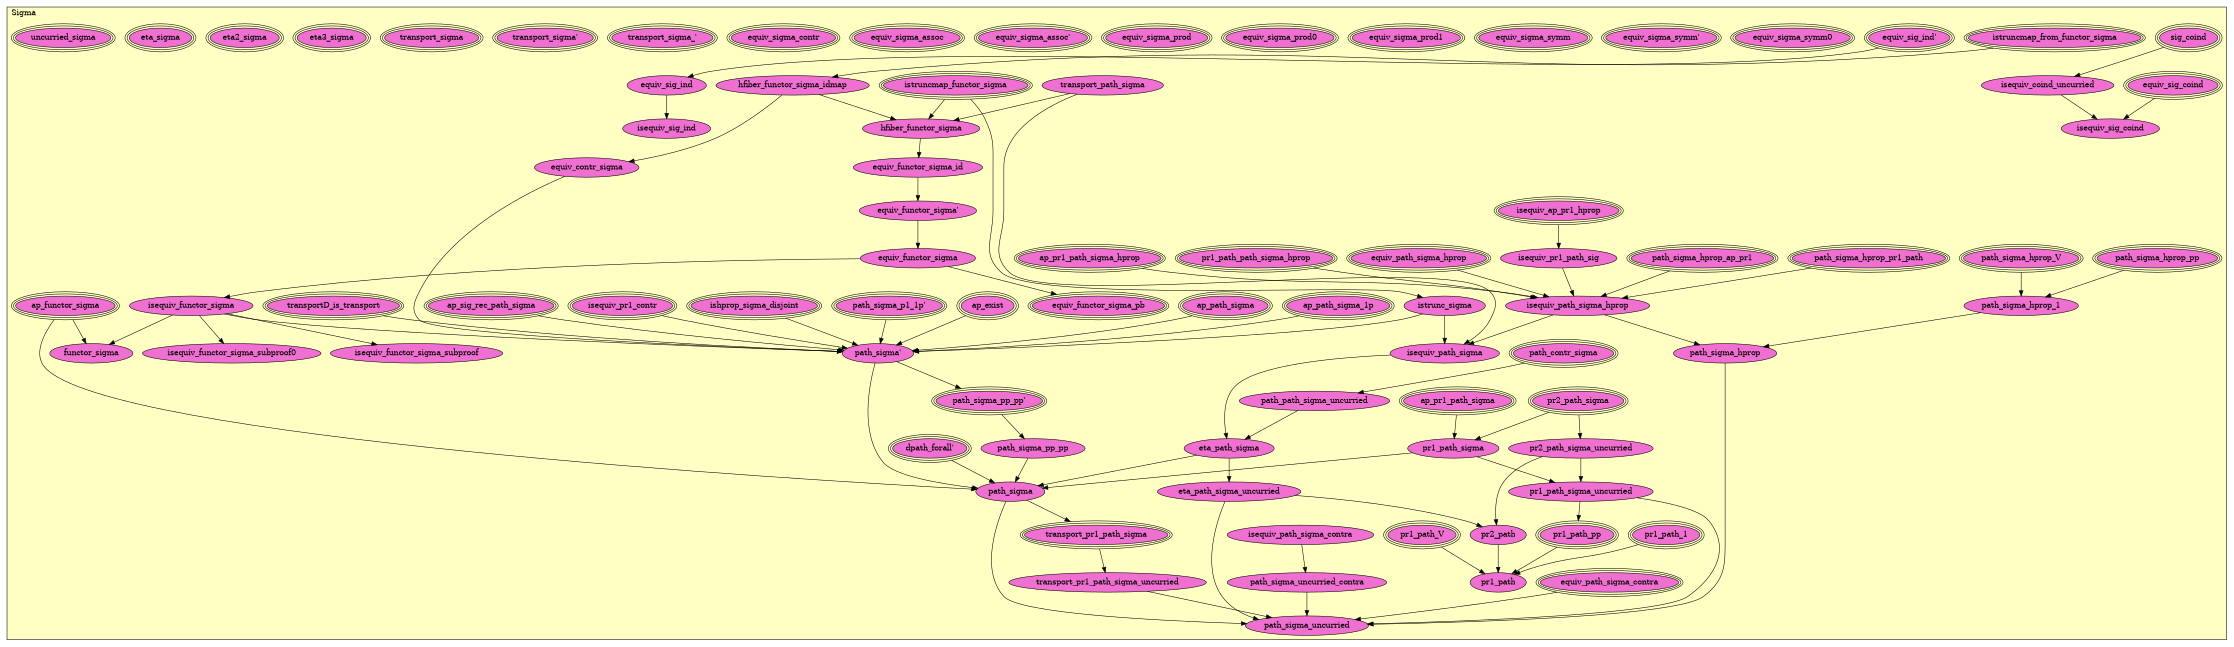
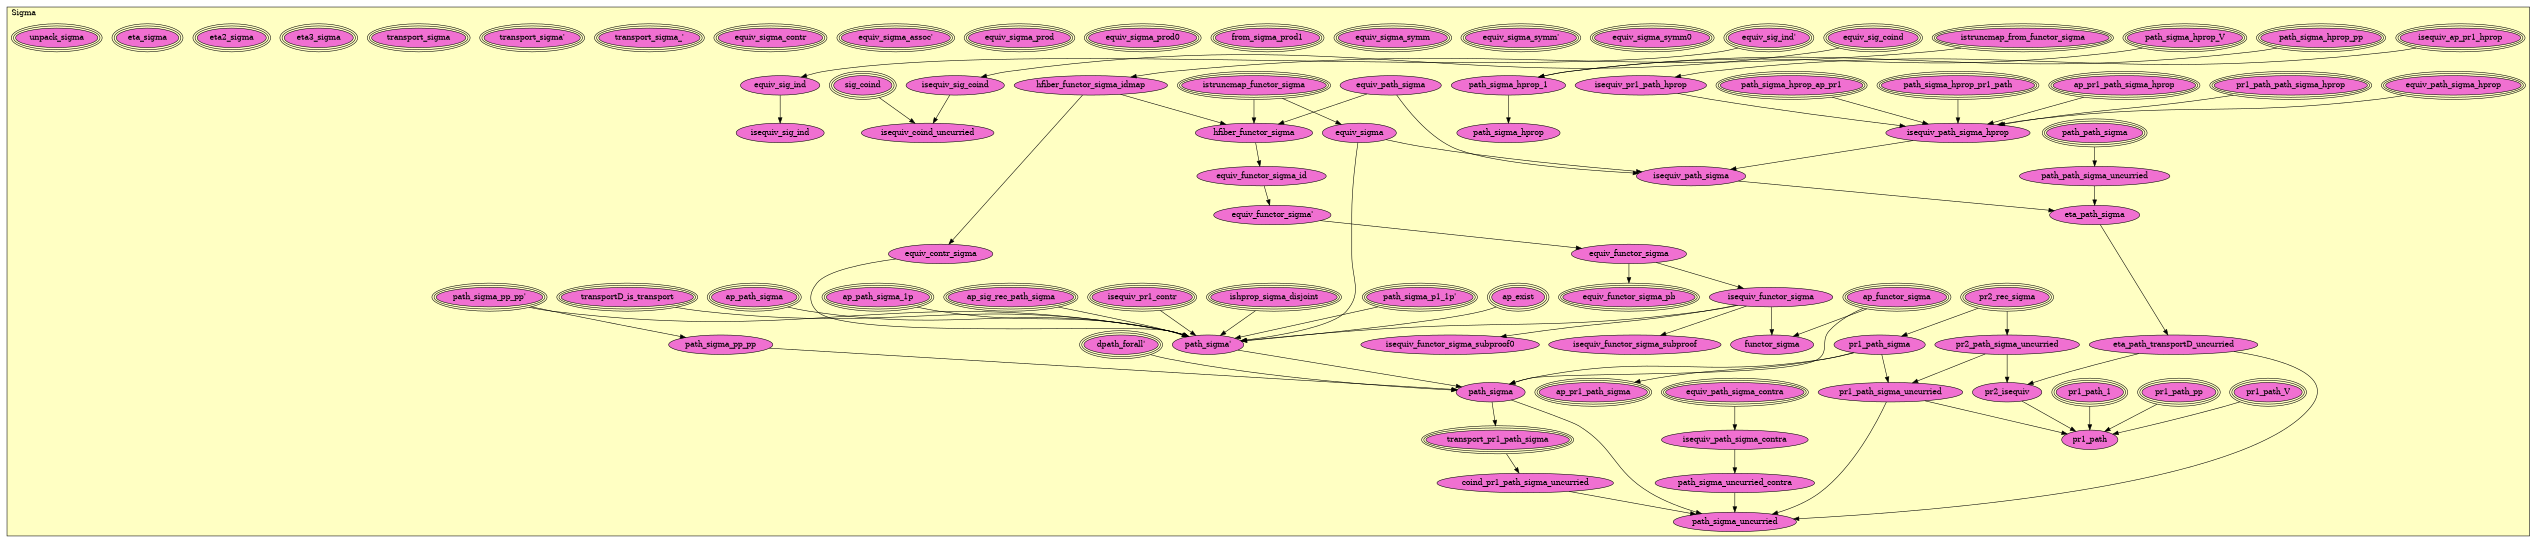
node "uncurried_sigma": label "uncurried_sigma" -> "unpack_sigma"
node "equiv_sigma_assoc": removed
node "equiv_sigma_prod1": label "equiv_sigma_prod1" -> "from_sigma_prod1"
node "transport_path_sigma": label "transport_path_sigma" -> "equiv_path_sigma"
edge "isequiv_coind_uncurried" -> "isequiv_sig_coind": reversed
node "isequiv_pr1_path_sig": label "isequiv_pr1_path_sig" -> "isequiv_pr1_path_hprop"
node "istrunc_sigma": label "istrunc_sigma" -> "equiv_sigma"
edge "isequiv_path_sigma_hprop" -> "path_sigma_hprop": removed
node "path_contr_sigma": label "path_contr_sigma" -> "path_path_sigma"
edge "path_sigma'" -> "path_sigma_pp_pp'": reversed
node "pr2_path_sigma": label "pr2_path_sigma" -> "pr2_rec_sigma"
edge "ap_pr1_path_sigma" -> "pr1_path_sigma": reversed
edge "eta_path_sigma" -> "path_sigma": removed
node "eta_path_sigma_uncurried": label "eta_path_sigma_uncurried" -> "eta_path_transportD_uncurried"
edge "pr1_path_sigma_uncurried" -> "pr1_path_pp": now "pr1_path_sigma_uncurried" -> "pr1_path"
node "pr2_path": label "pr2_path" -> "pr2_isequiv"
node "transport_pr1_path_sigma_uncurried": label "transport_pr1_path_sigma_uncurried" -> "coind_pr1_path_sigma_uncurried"
edge "equiv_path_sigma_contra" -> "path_sigma_uncurried": now "equiv_path_sigma_contra" -> "isequiv_path_sigma_contra"
edge "path_sigma_hprop" -> "path_sigma_uncurried": removed
